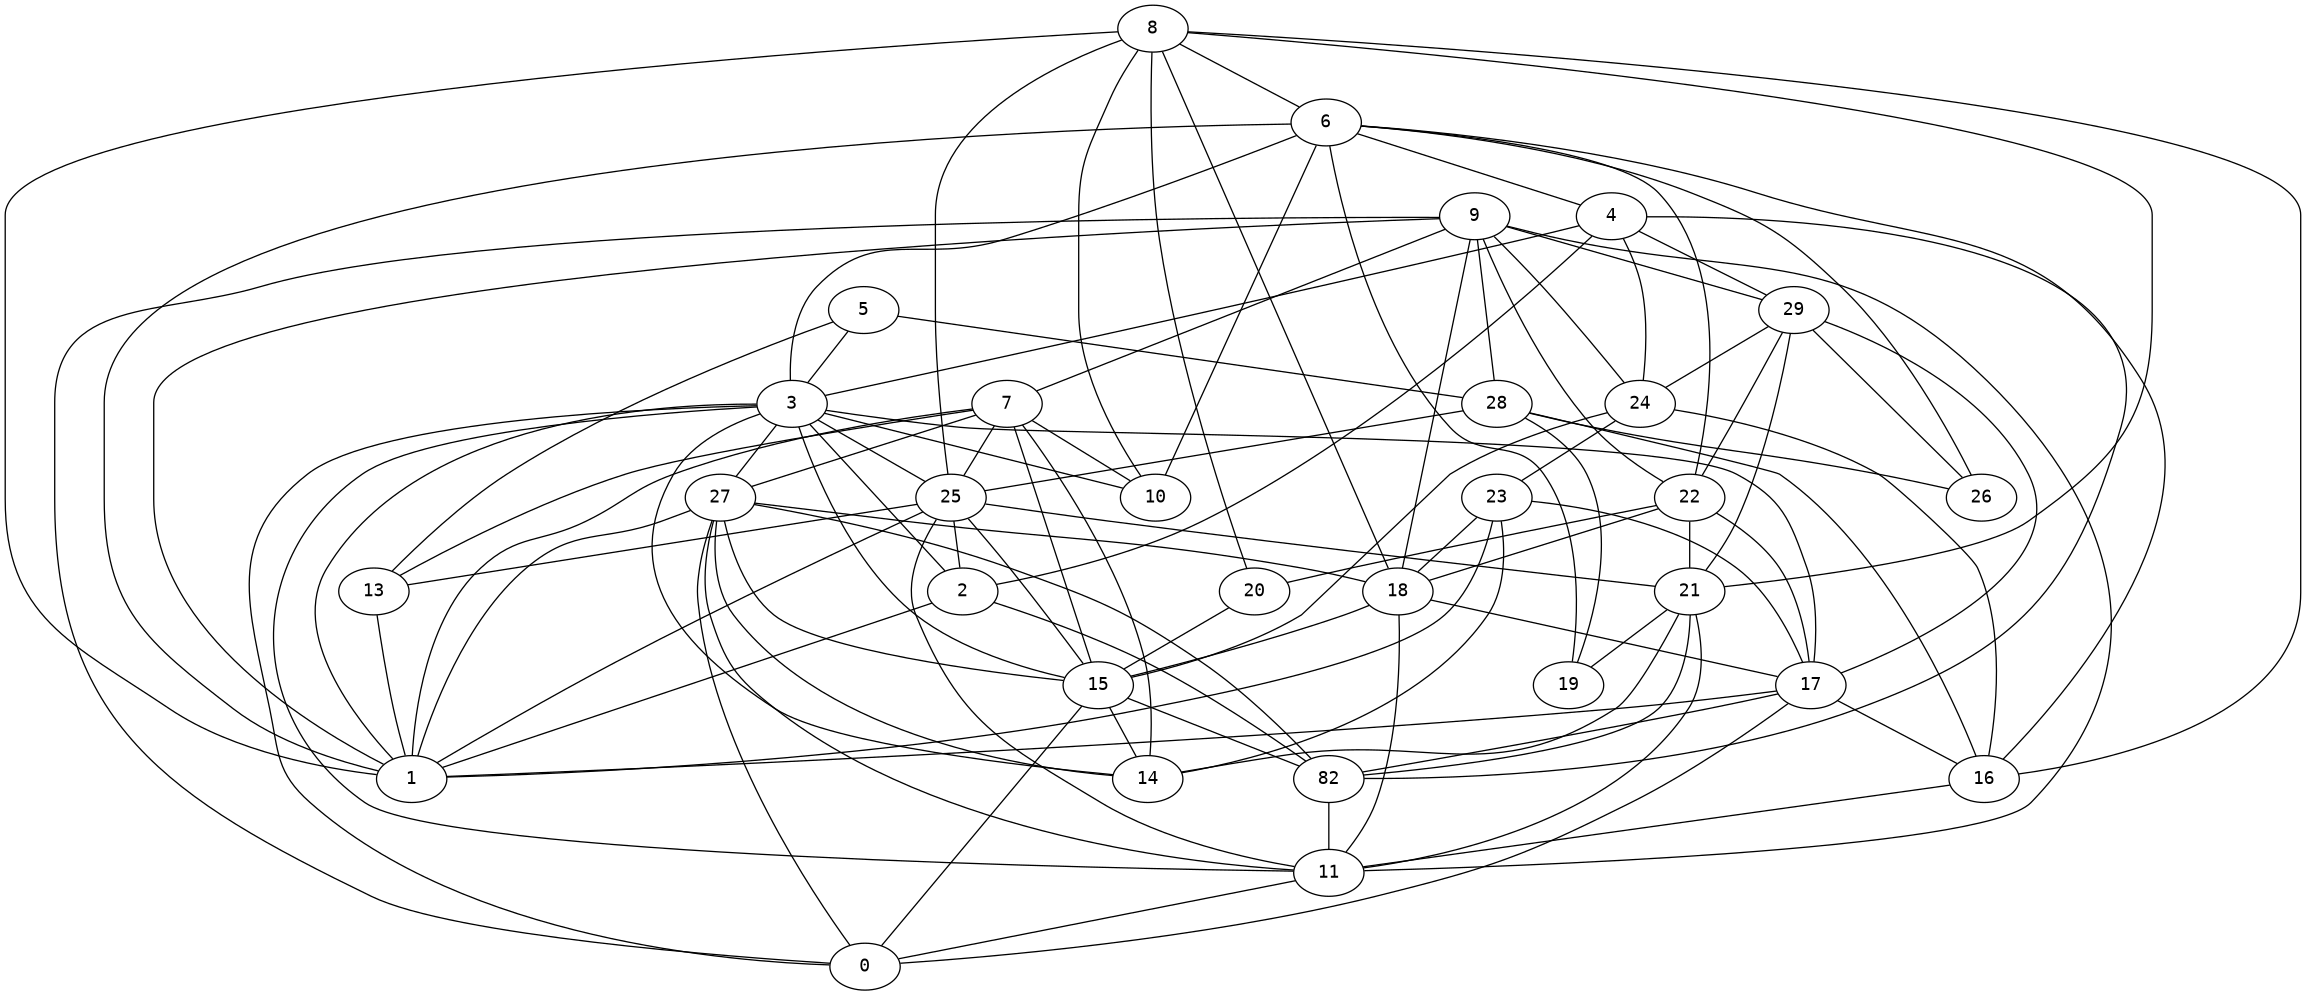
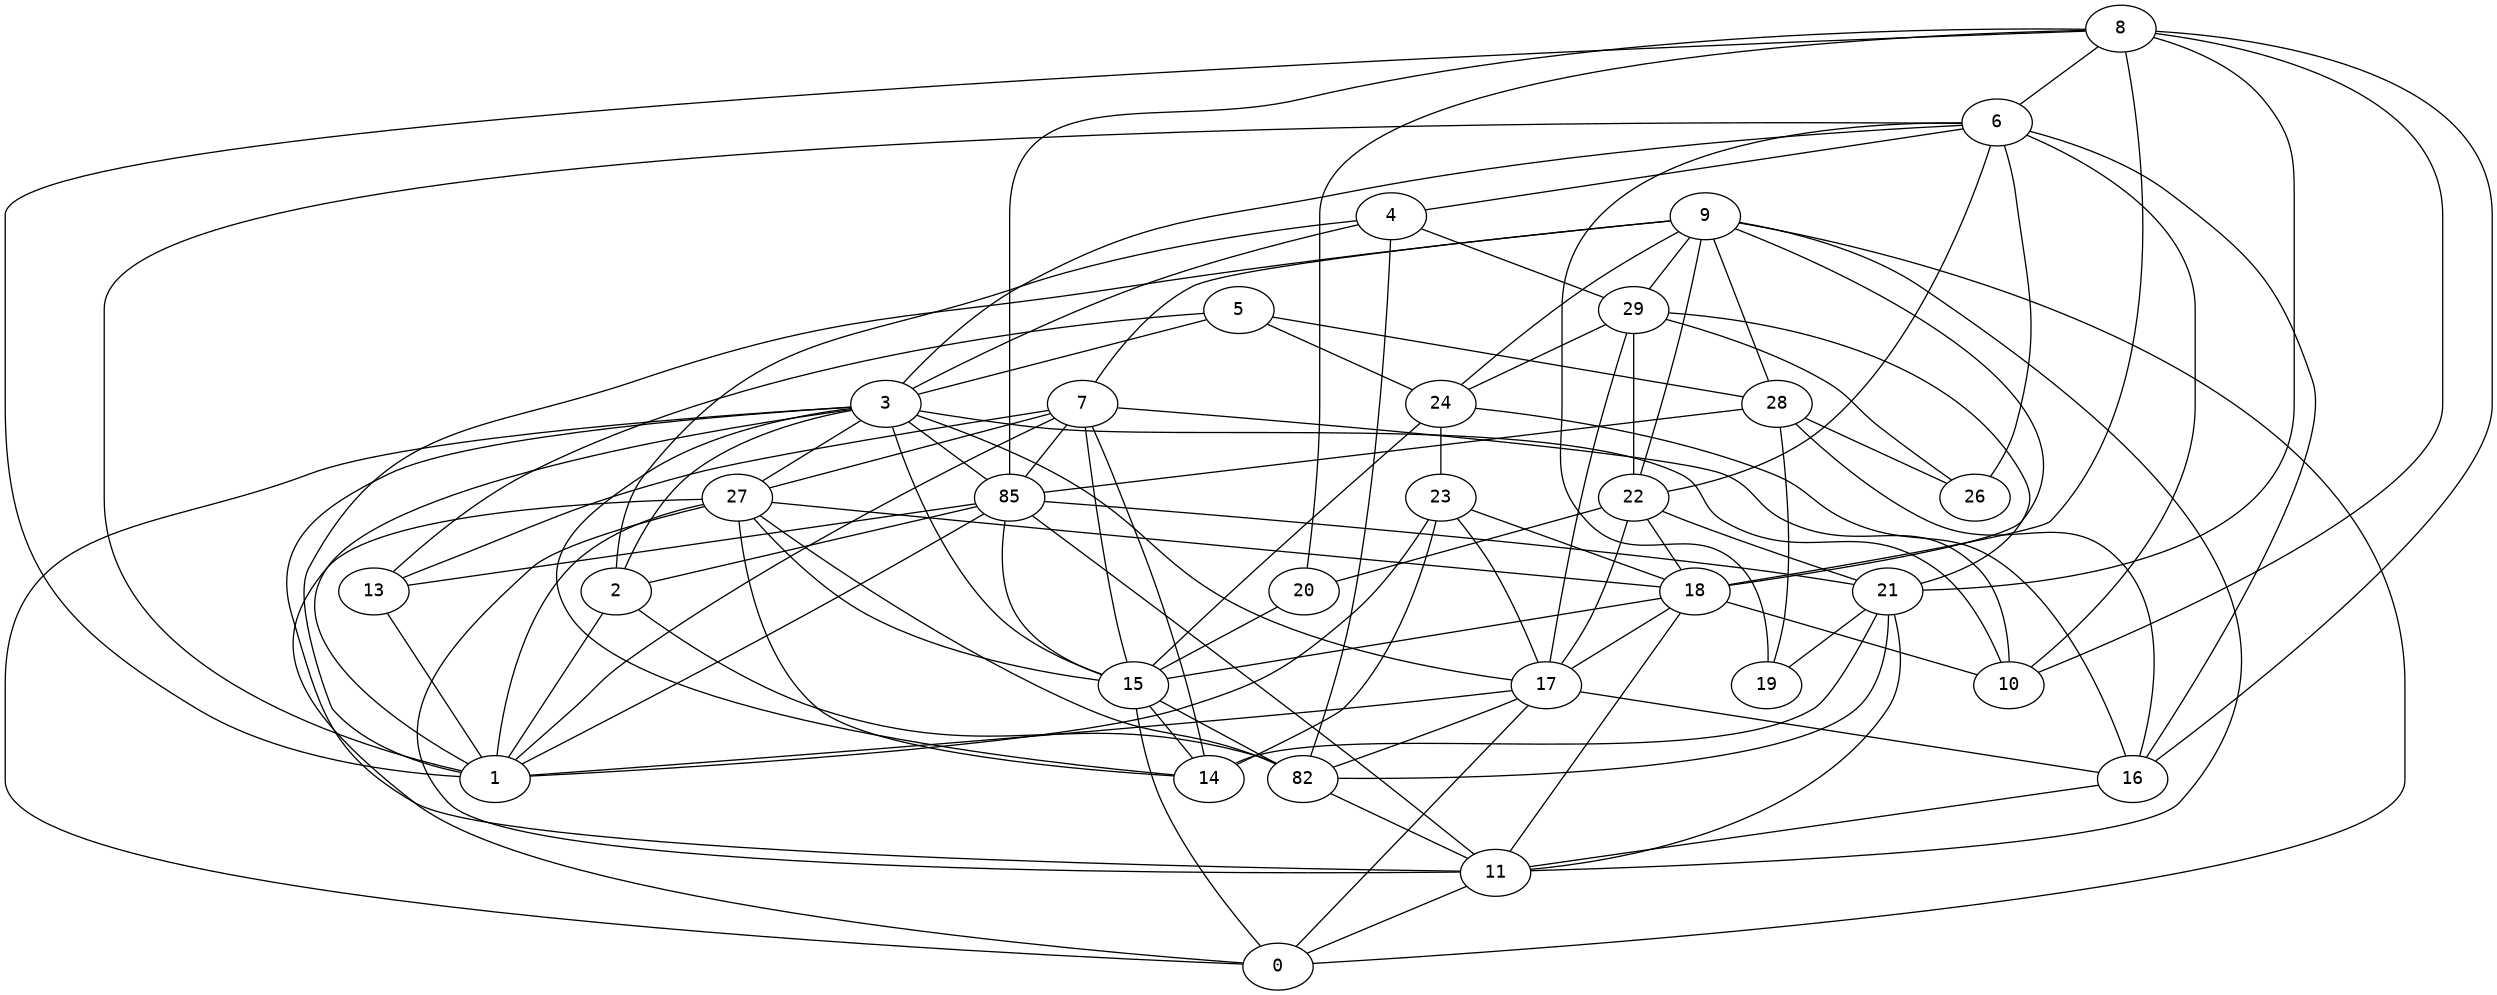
edge "4" -- "24": now "5" -- "24"
node "25": label "25" -> "85"
edge "18" -- "10": added
